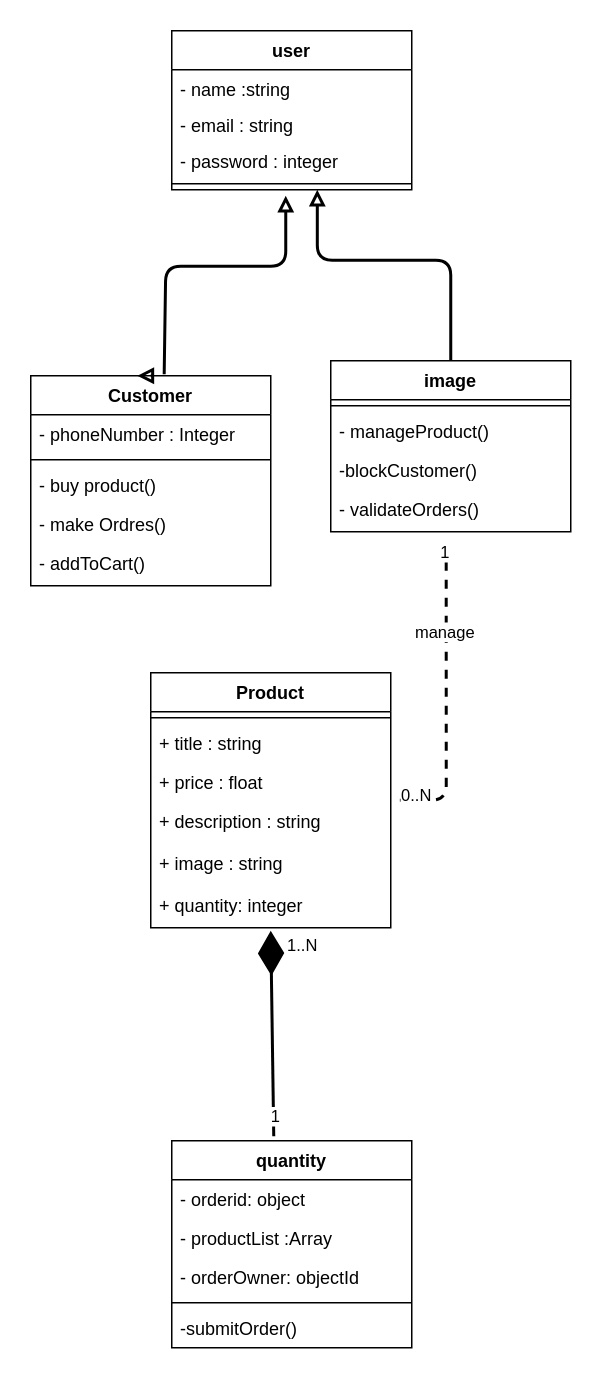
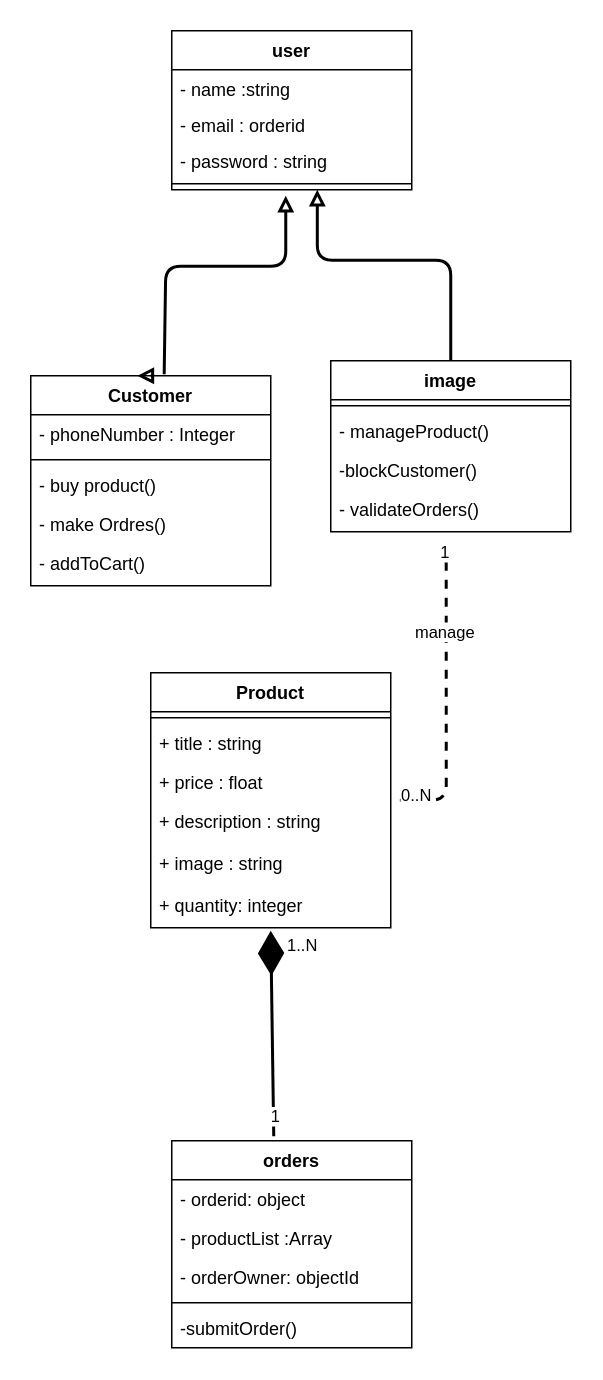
node "- email : string": label "- email : string" -> "- email : orderid"
node "- password : integer": label "- password : integer" -> "- password : string"
node "quantity": label "quantity" -> "orders"
